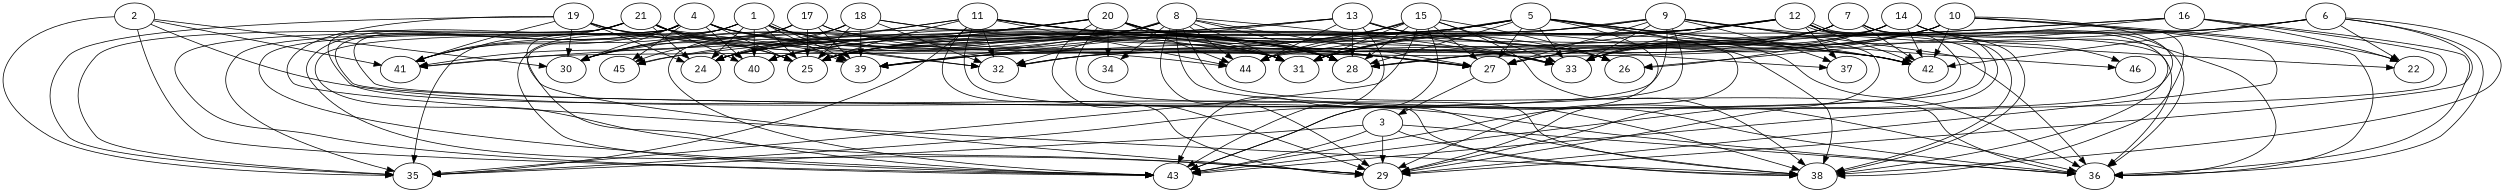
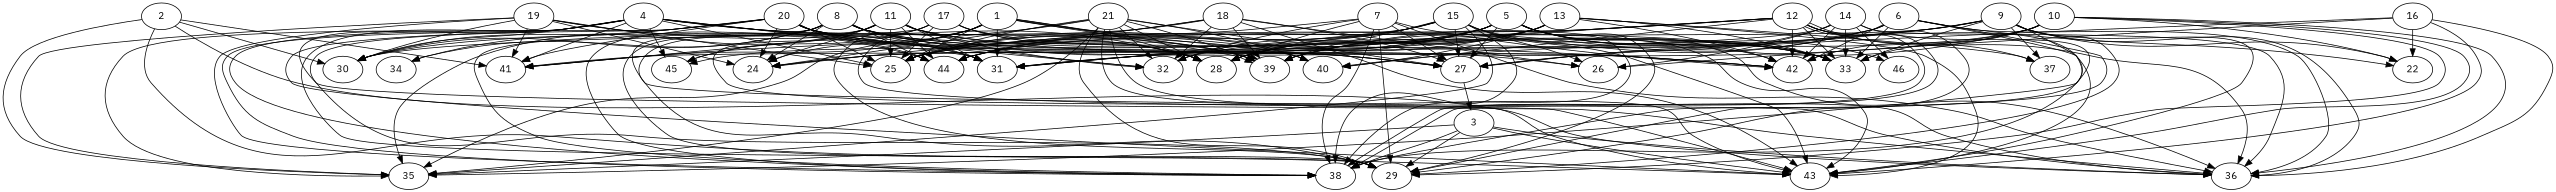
edge "16" -> "28": now "6" -> "28"
